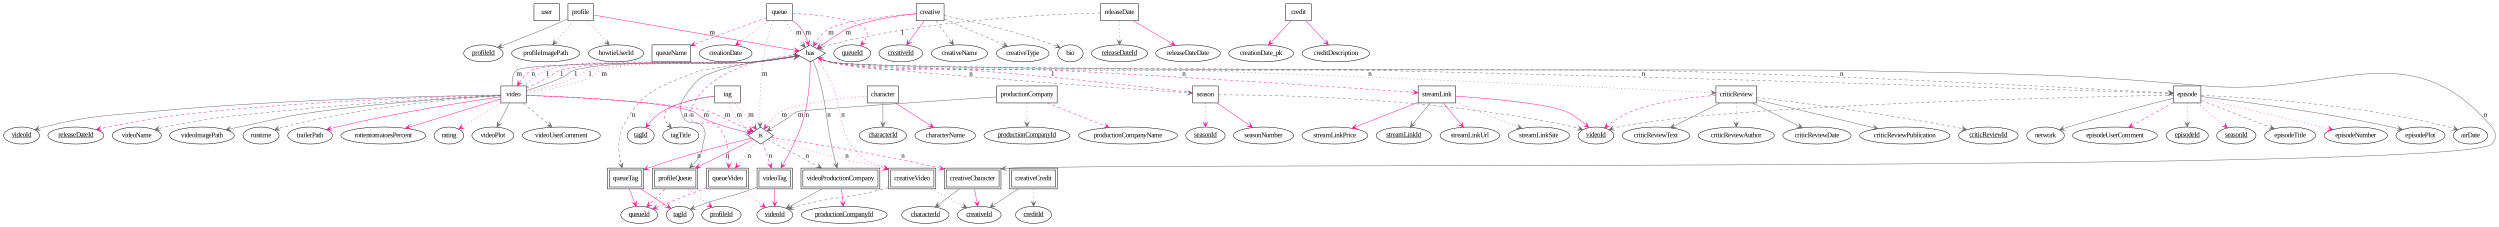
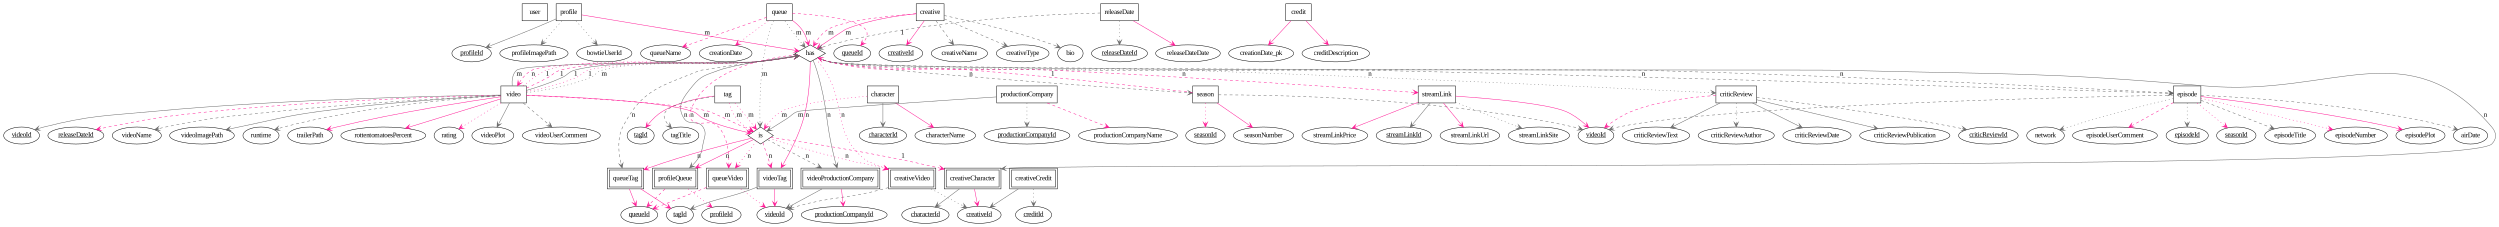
node "queueName": shape box -> ellipse
edge "episode" -> "episodePlot": color gray40 -> deeppink
edge "episode" -> "network": style solid -> dotted
edge "is" -> "creativeCharacter": label "n" -> "1"
